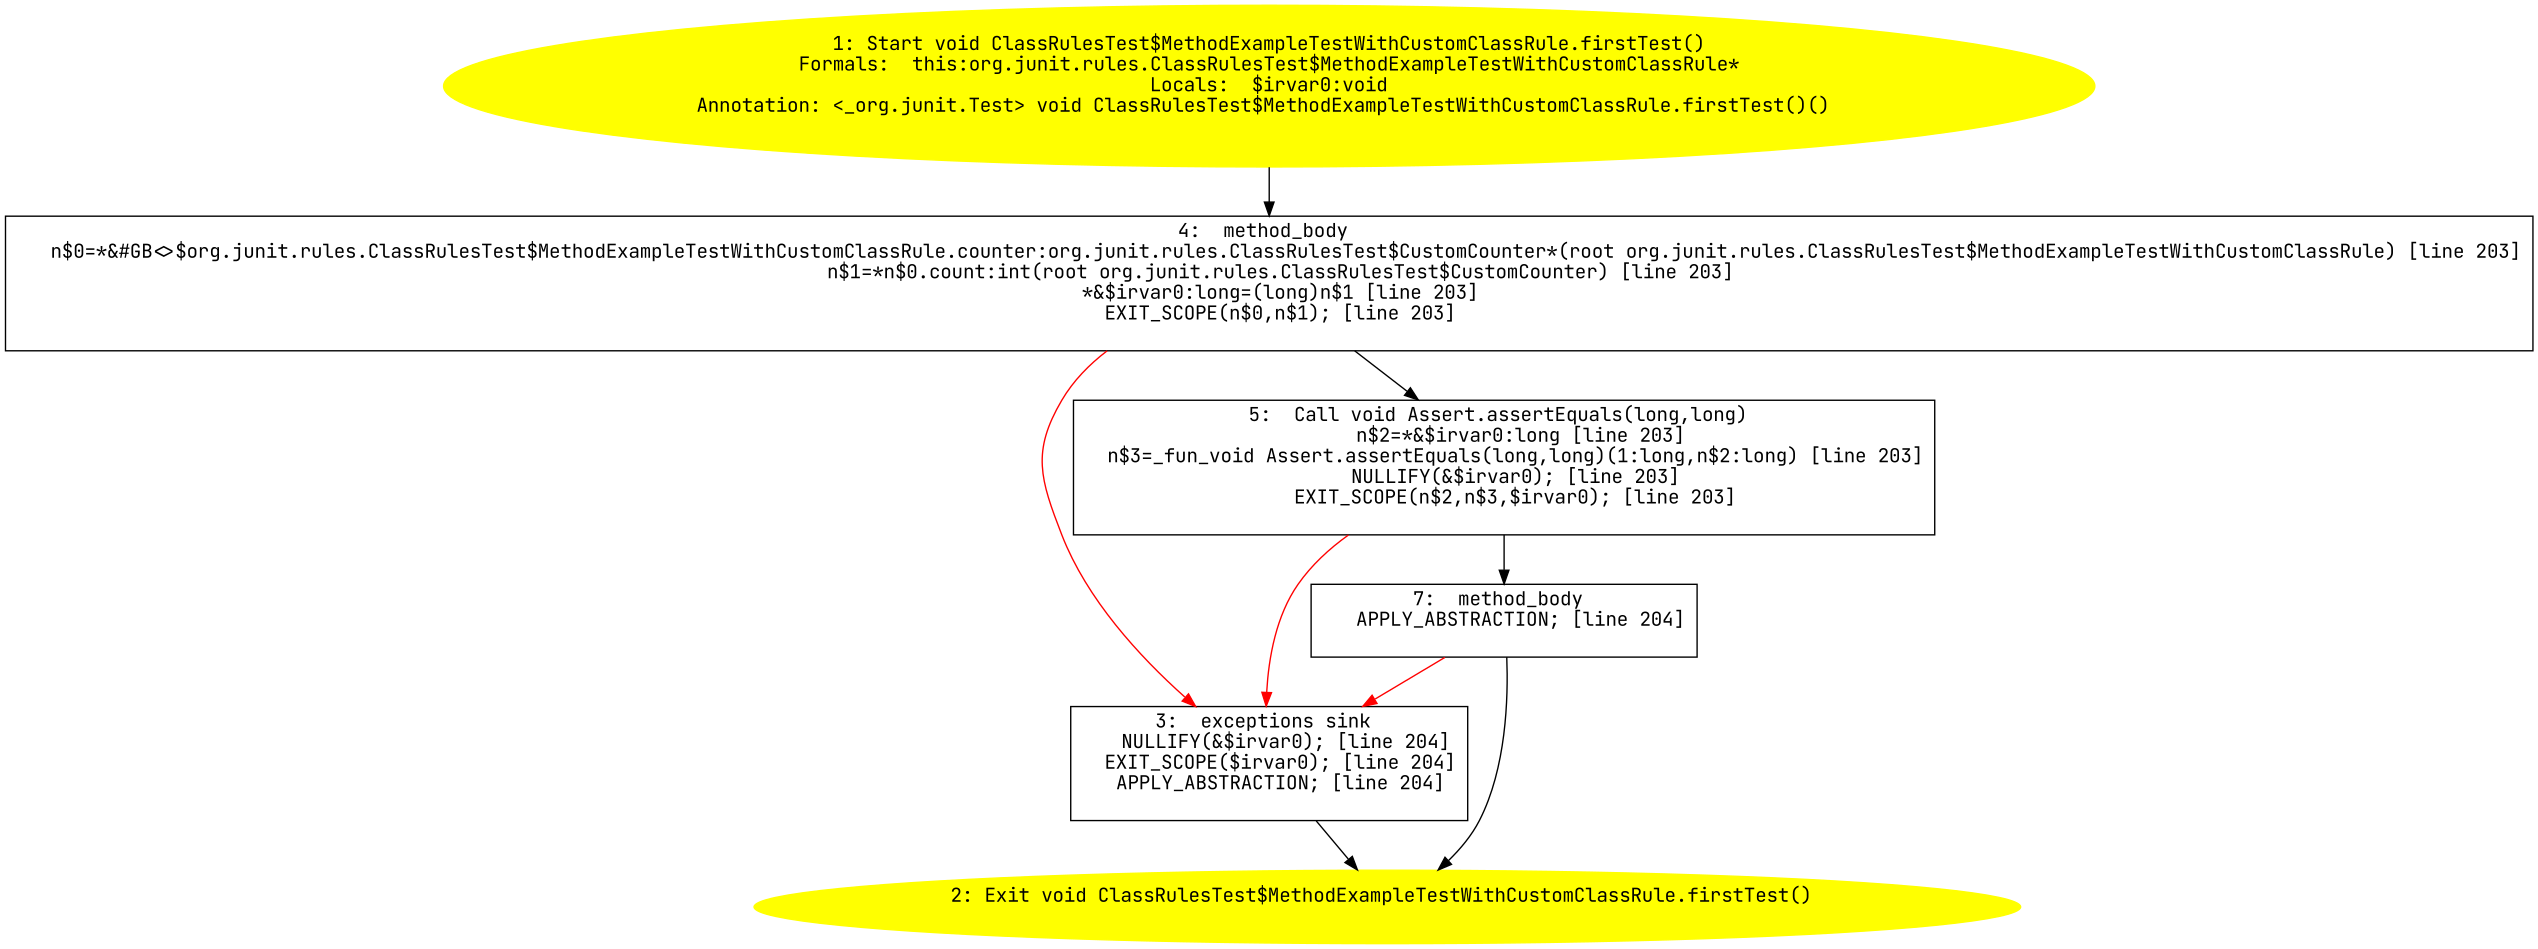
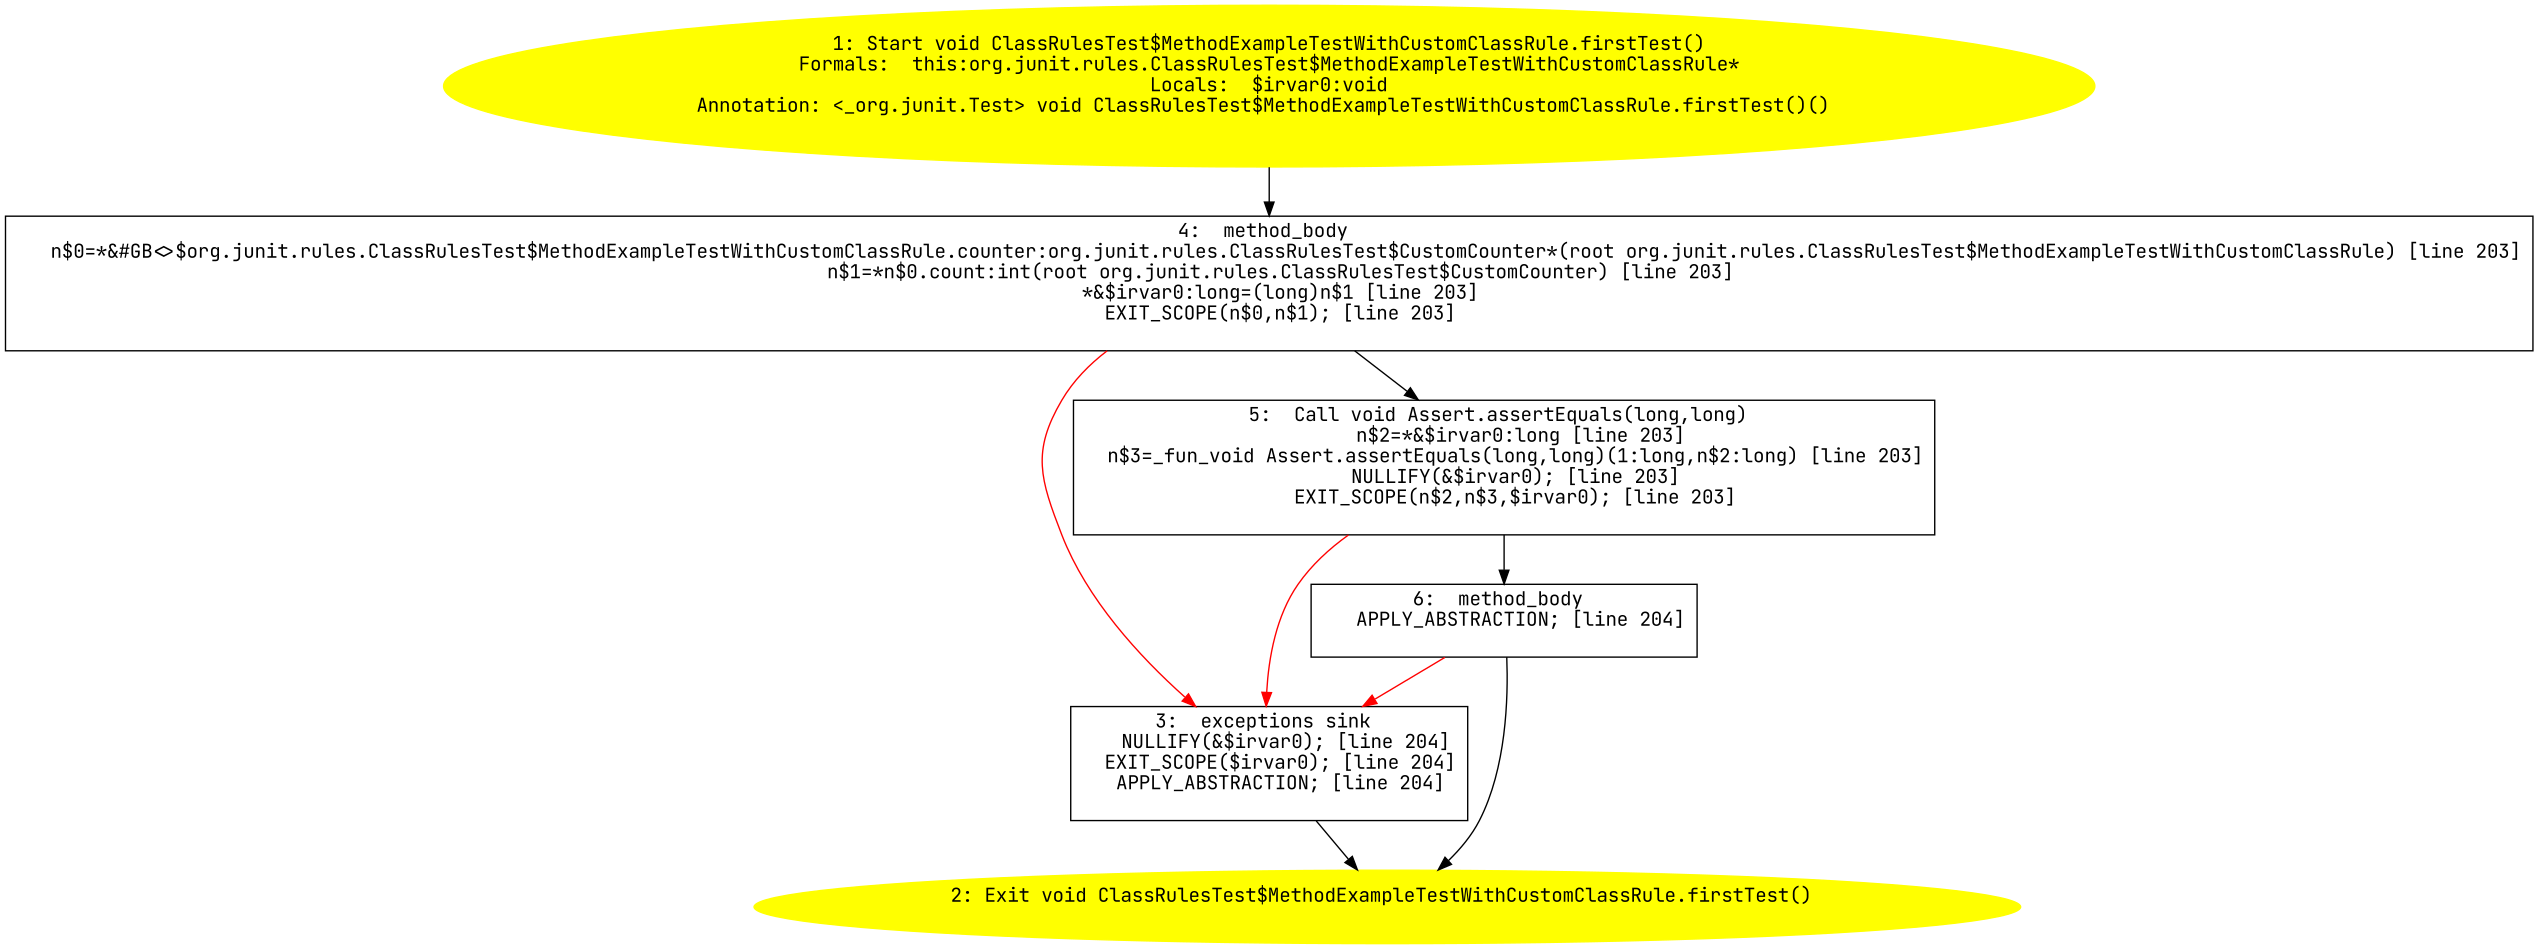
node "7:  method_body APPLY_ABSTRACTION; [line 204]": label "7:  method_body APPLY_ABSTRACTION; [line 204]" -> "6:  method_body APPLY_ABSTRACTION; [line 204]"
